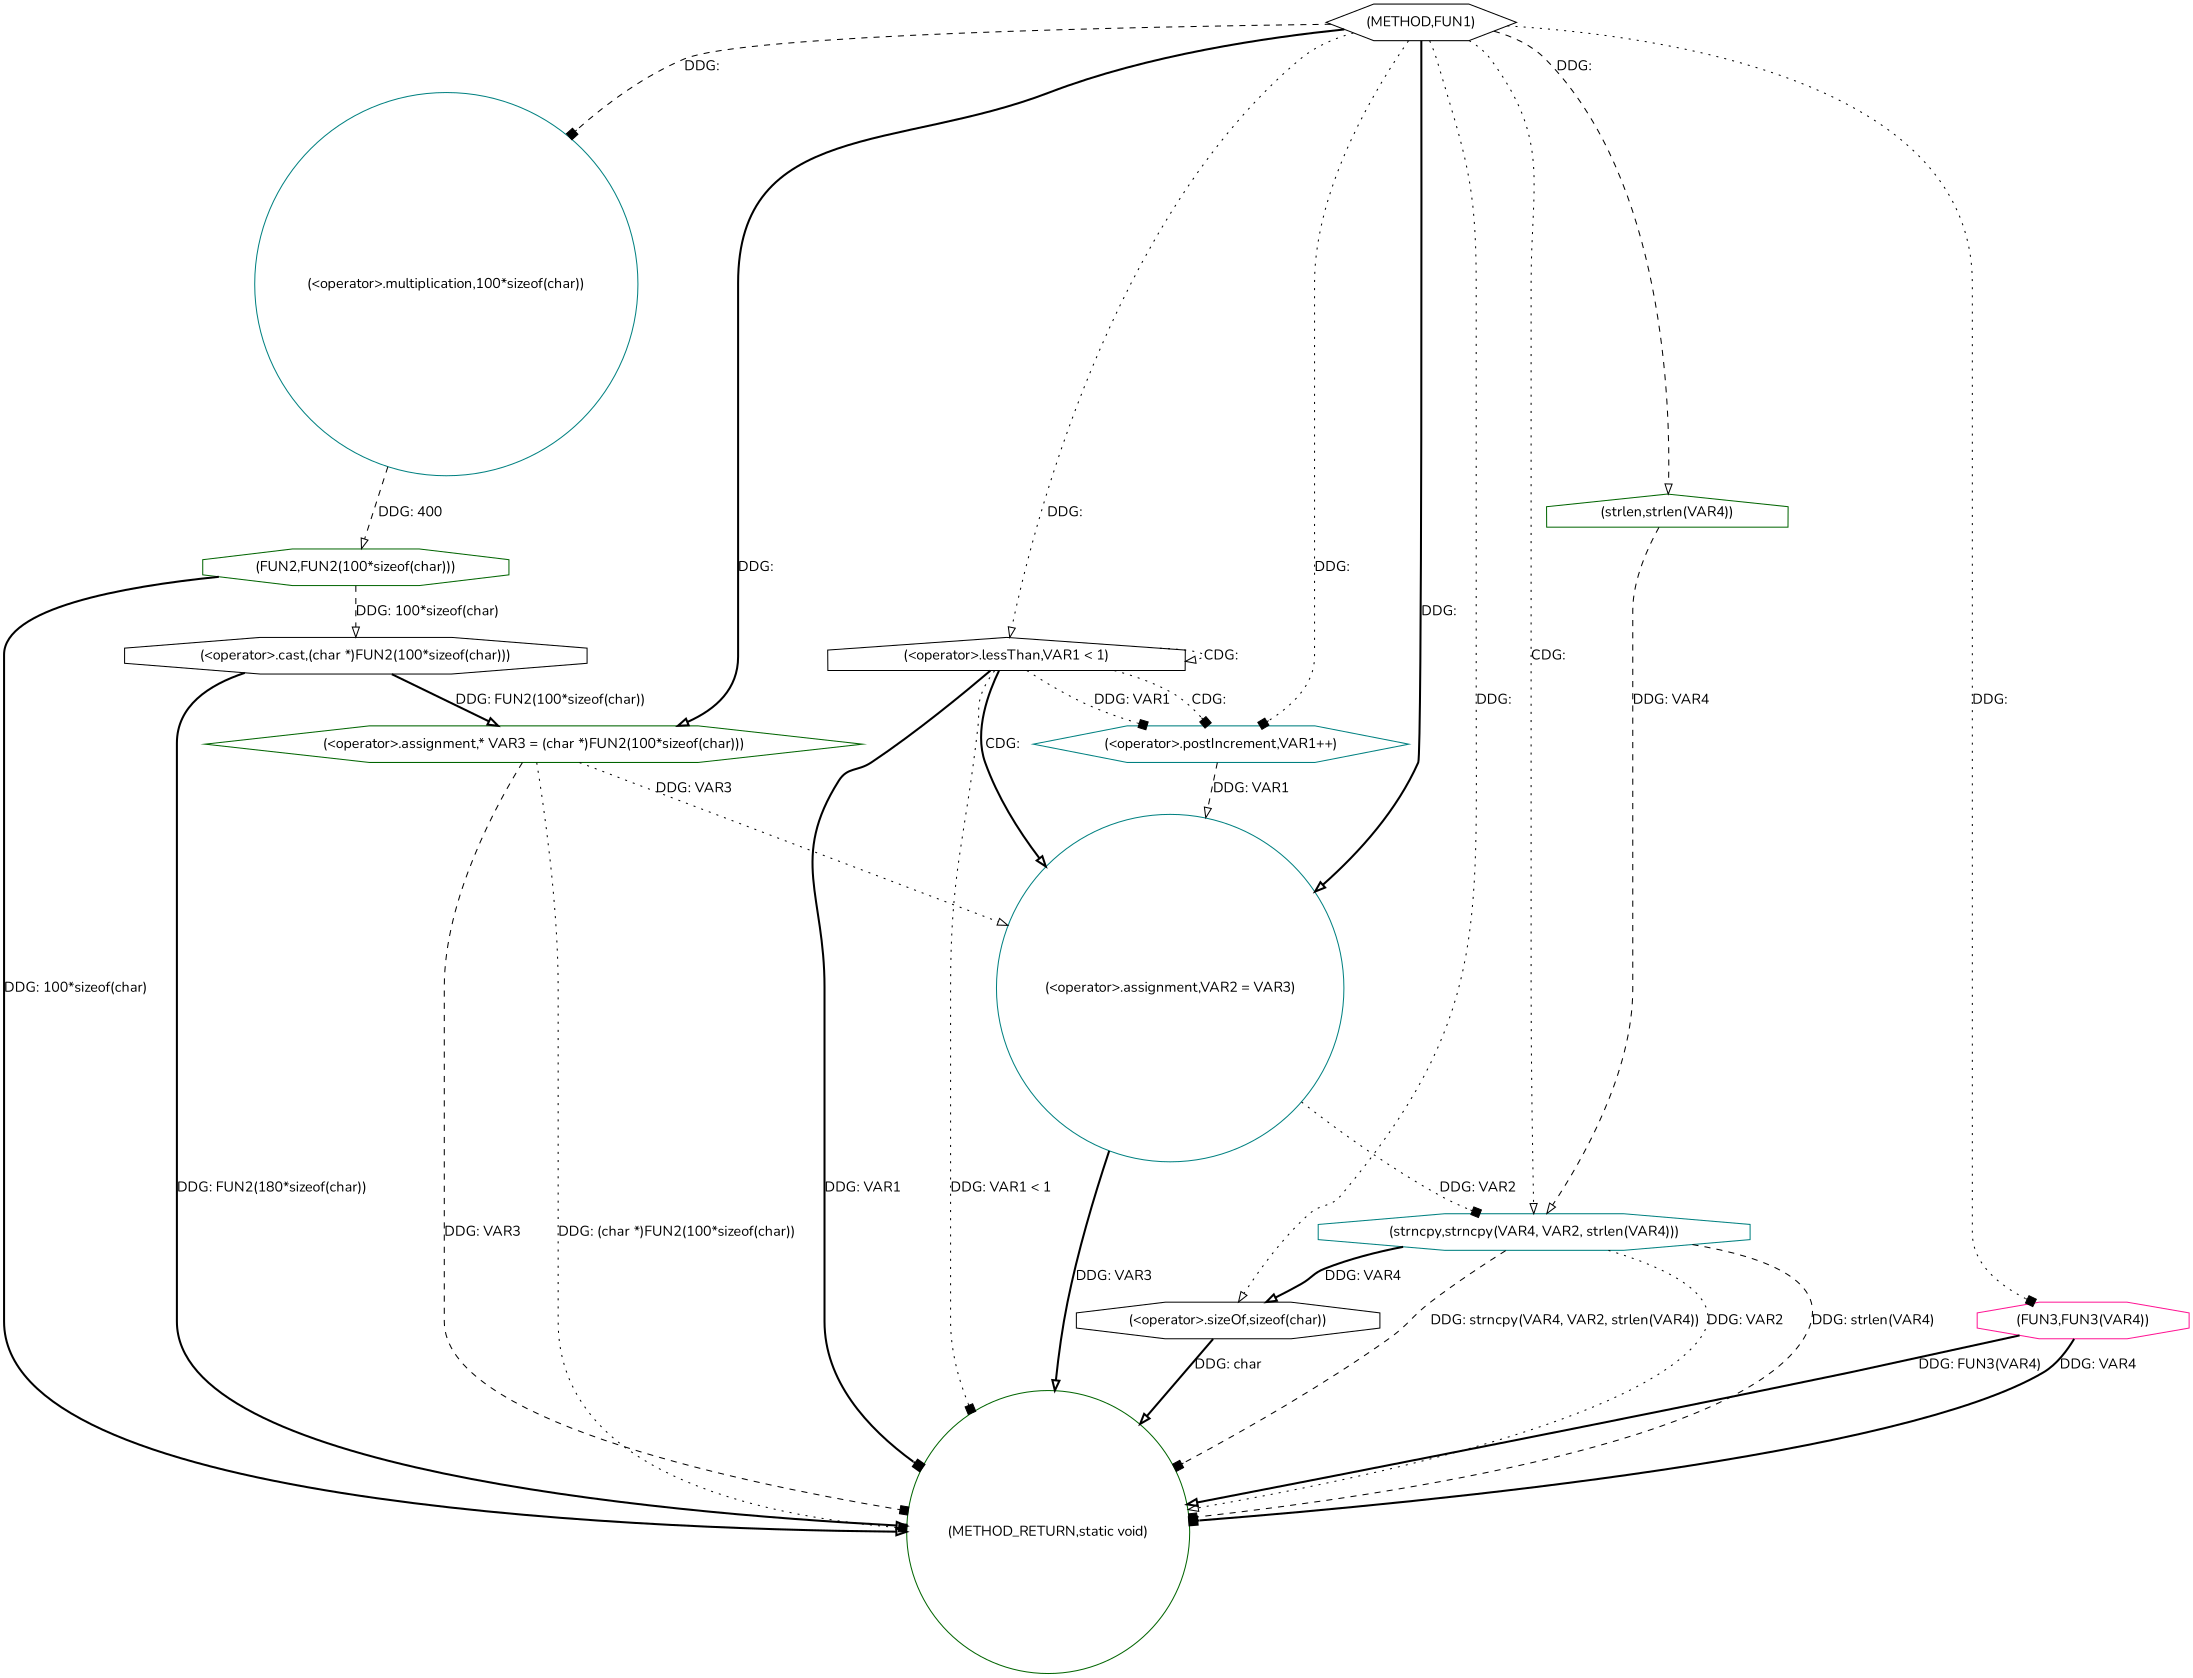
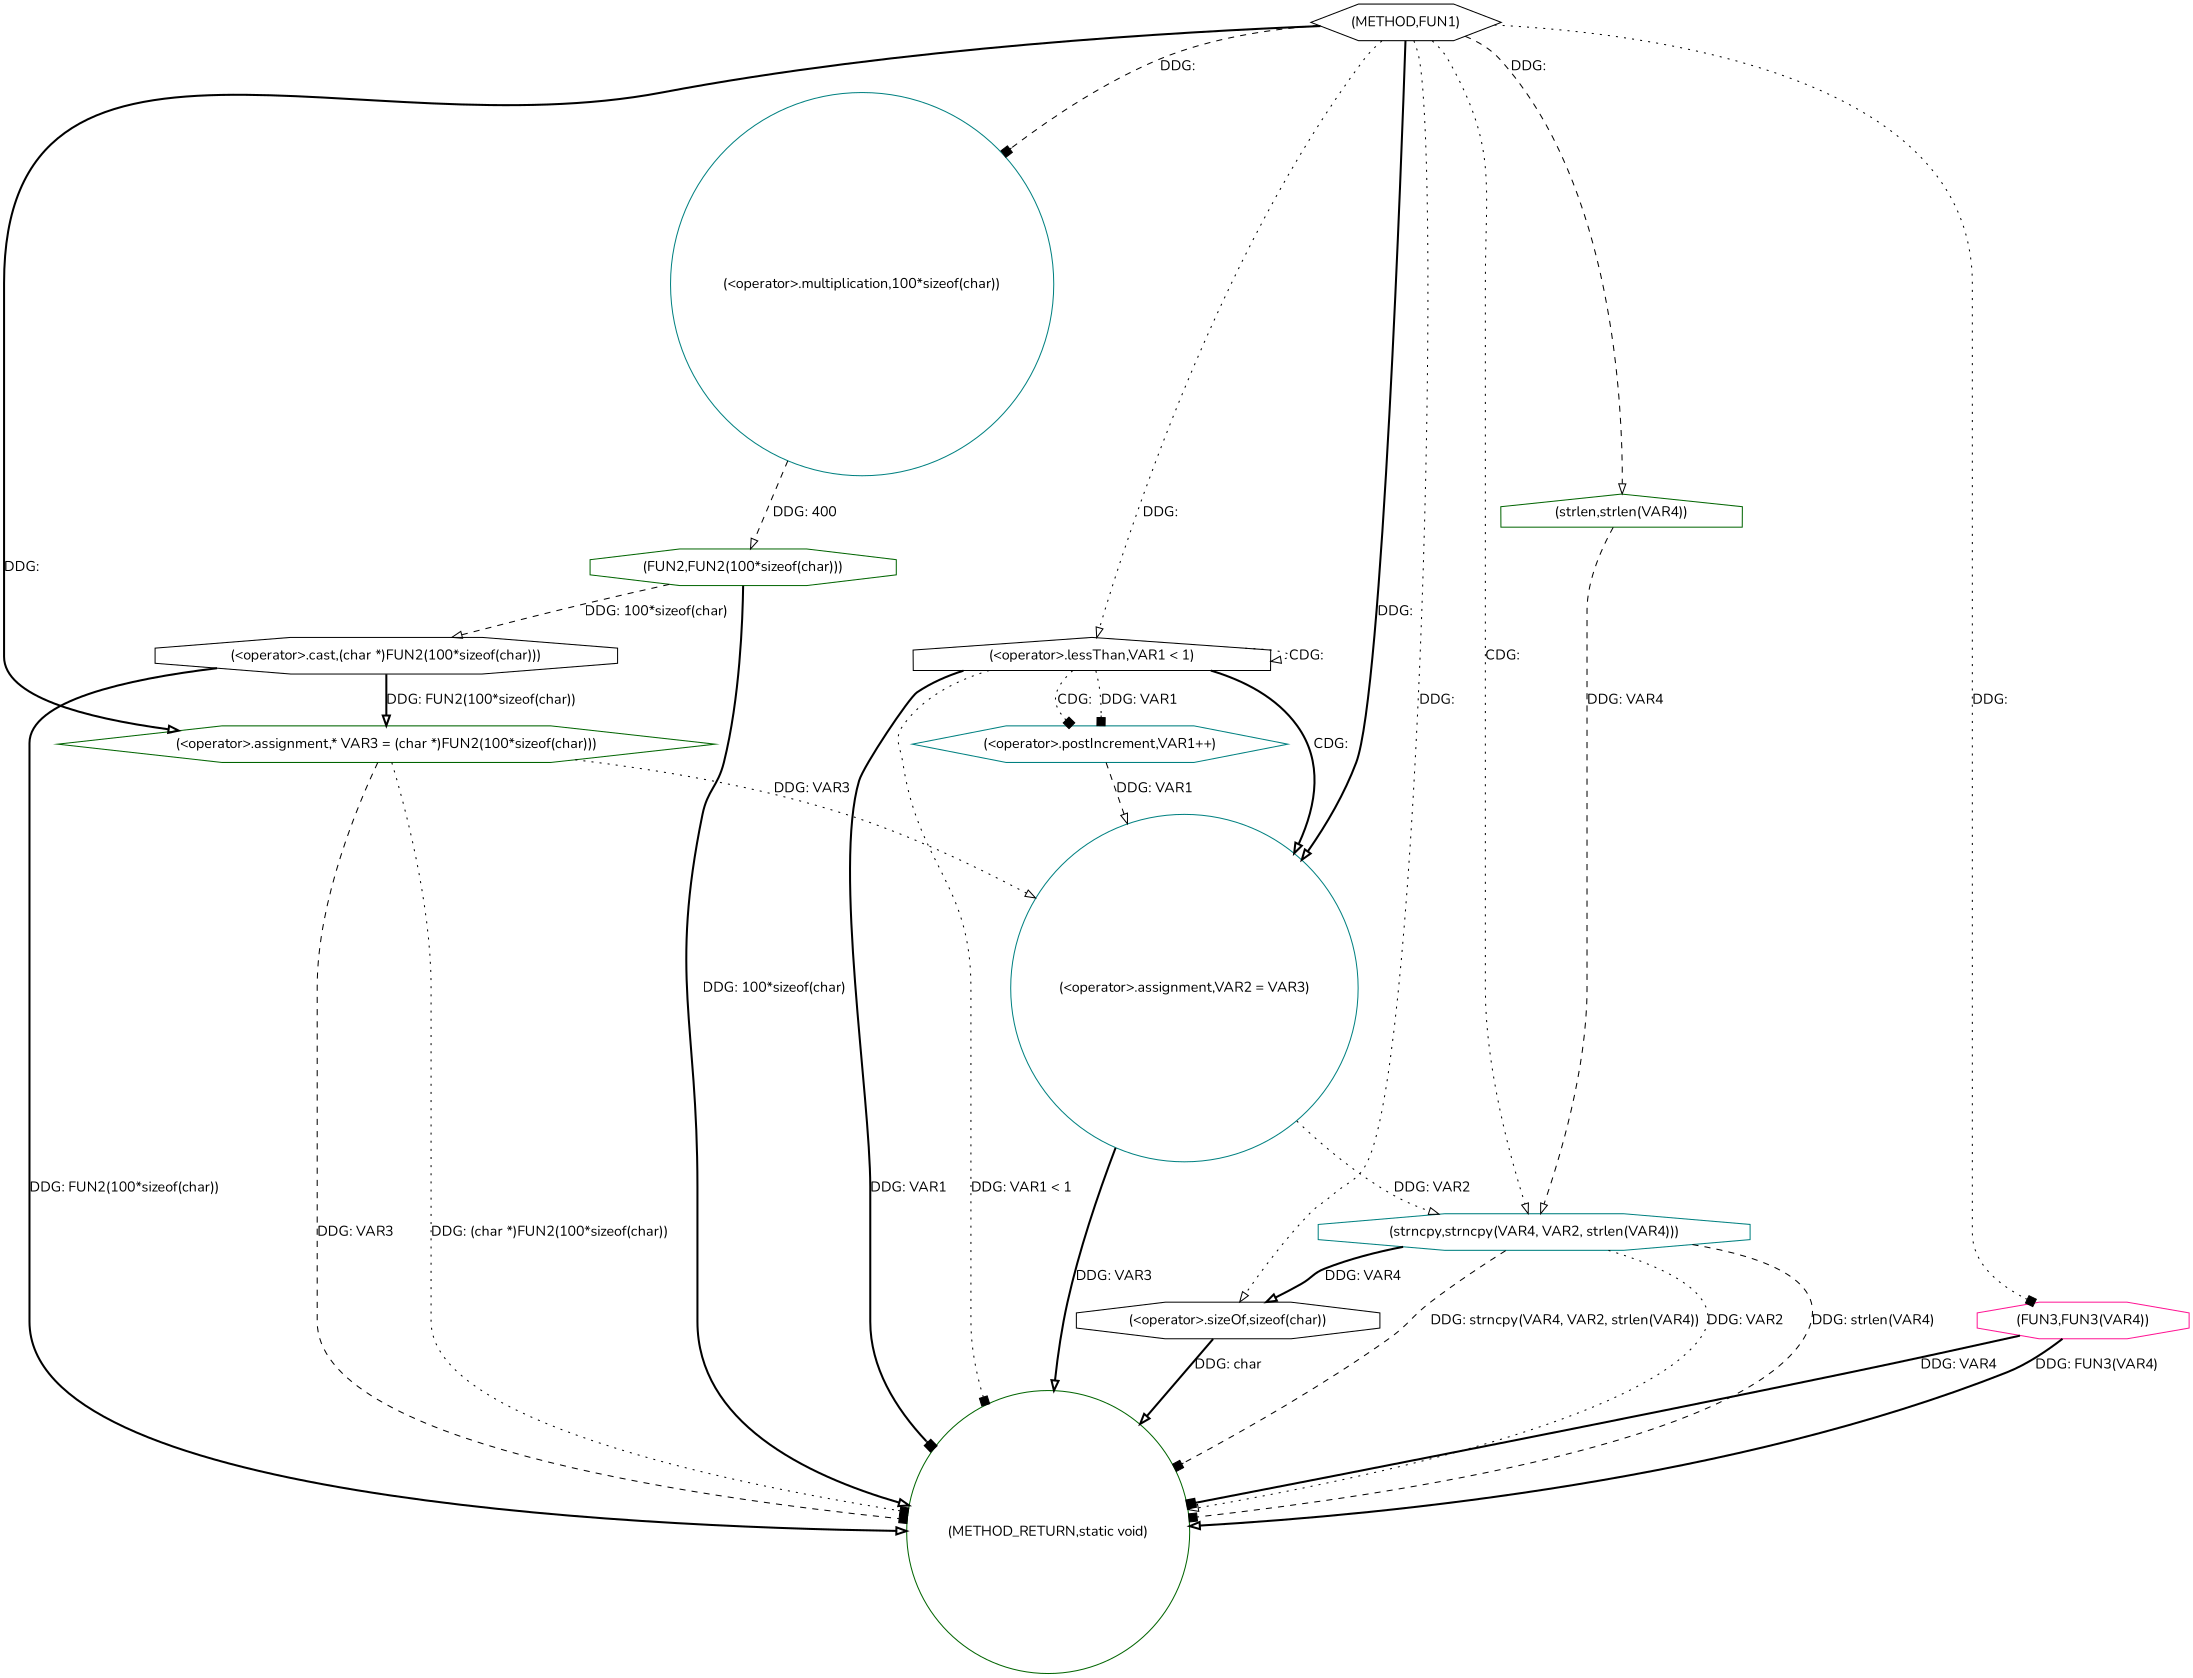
edge "(METHOD,FUN1)" -> "(<operator>.postIncrement,VAR1++)": removed, label "DDG:"
edge "(<operator>.assignment,VAR2 = VAR3)" -> "(strncpy,strncpy(VAR4, VAR2, strlen(VAR4)))": arrowhead box -> onormal
edge "(<operator>.cast,(char *)FUN2(100*sizeof(char)))" -> "(METHOD_RETURN,static void)": label "DDG: FUN2(180*sizeof(char))" -> "DDG: FUN2(100*sizeof(char))"
